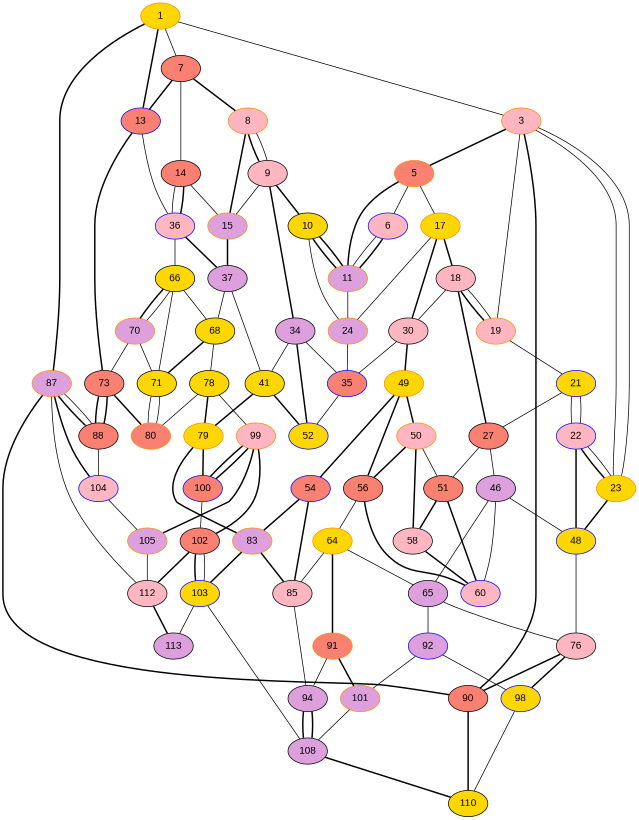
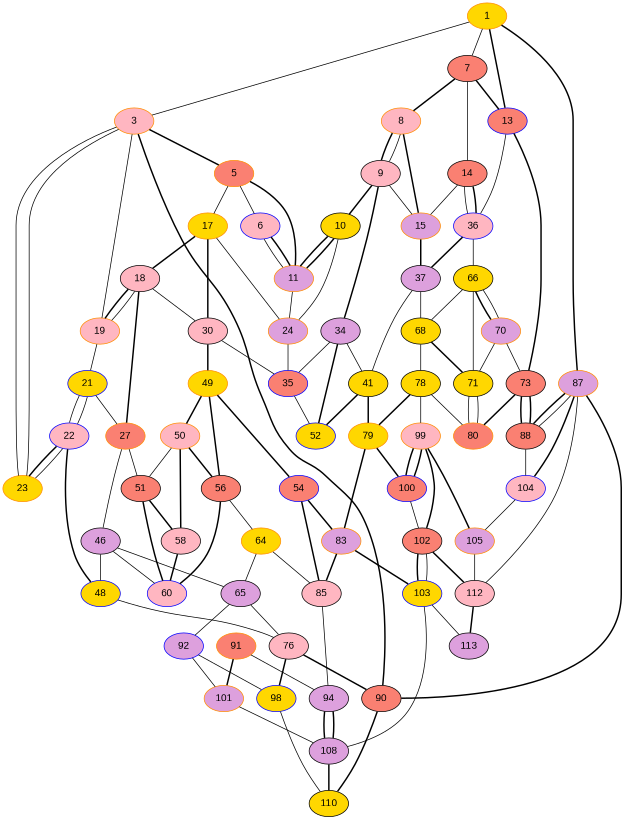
node "27": color black -> darkorange
edge "23" -- "48": removed
edge "64" -- "91": removed
